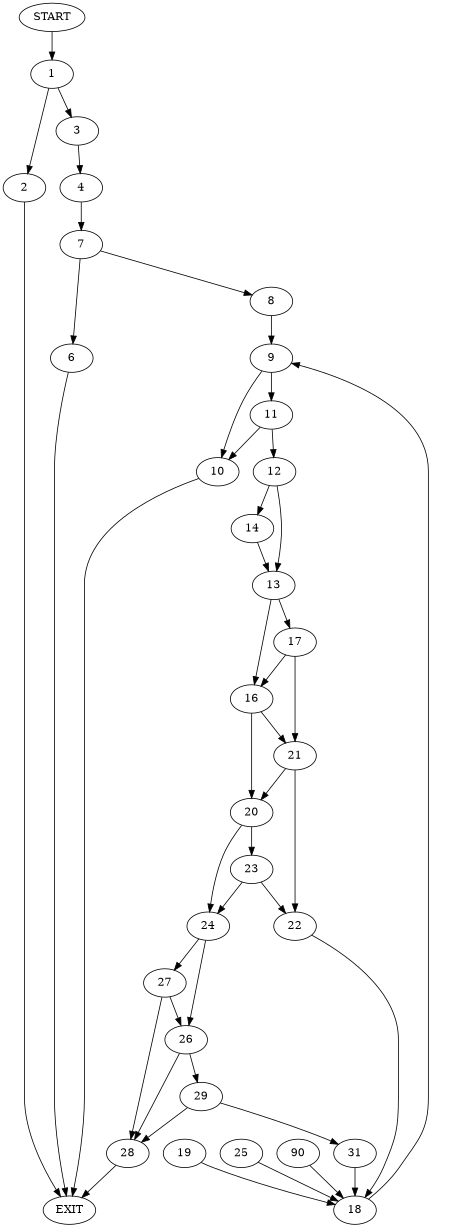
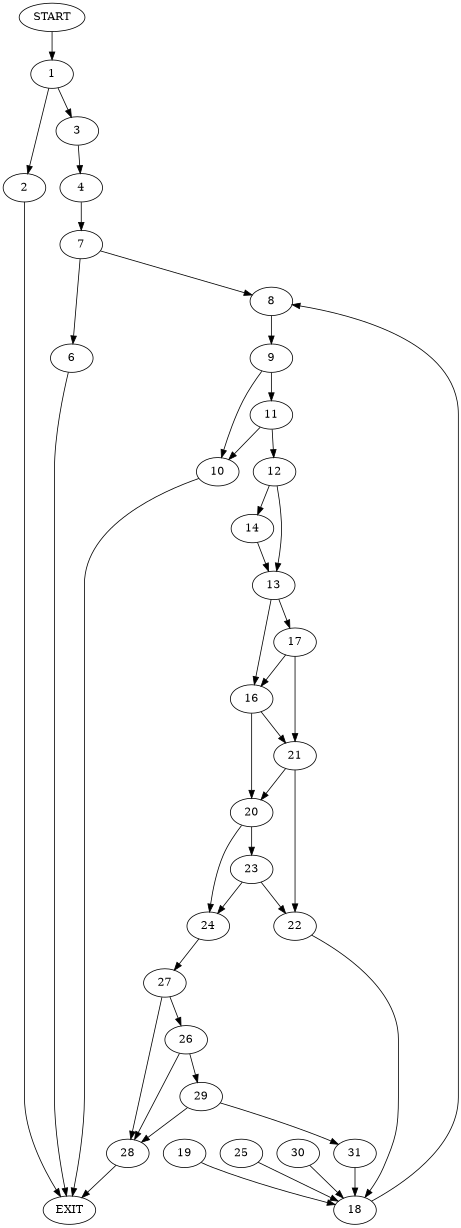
edge "18" -> "9": now "18" -> "8"
edge "24" -> "26": removed
node "90": label "90" -> "30"
